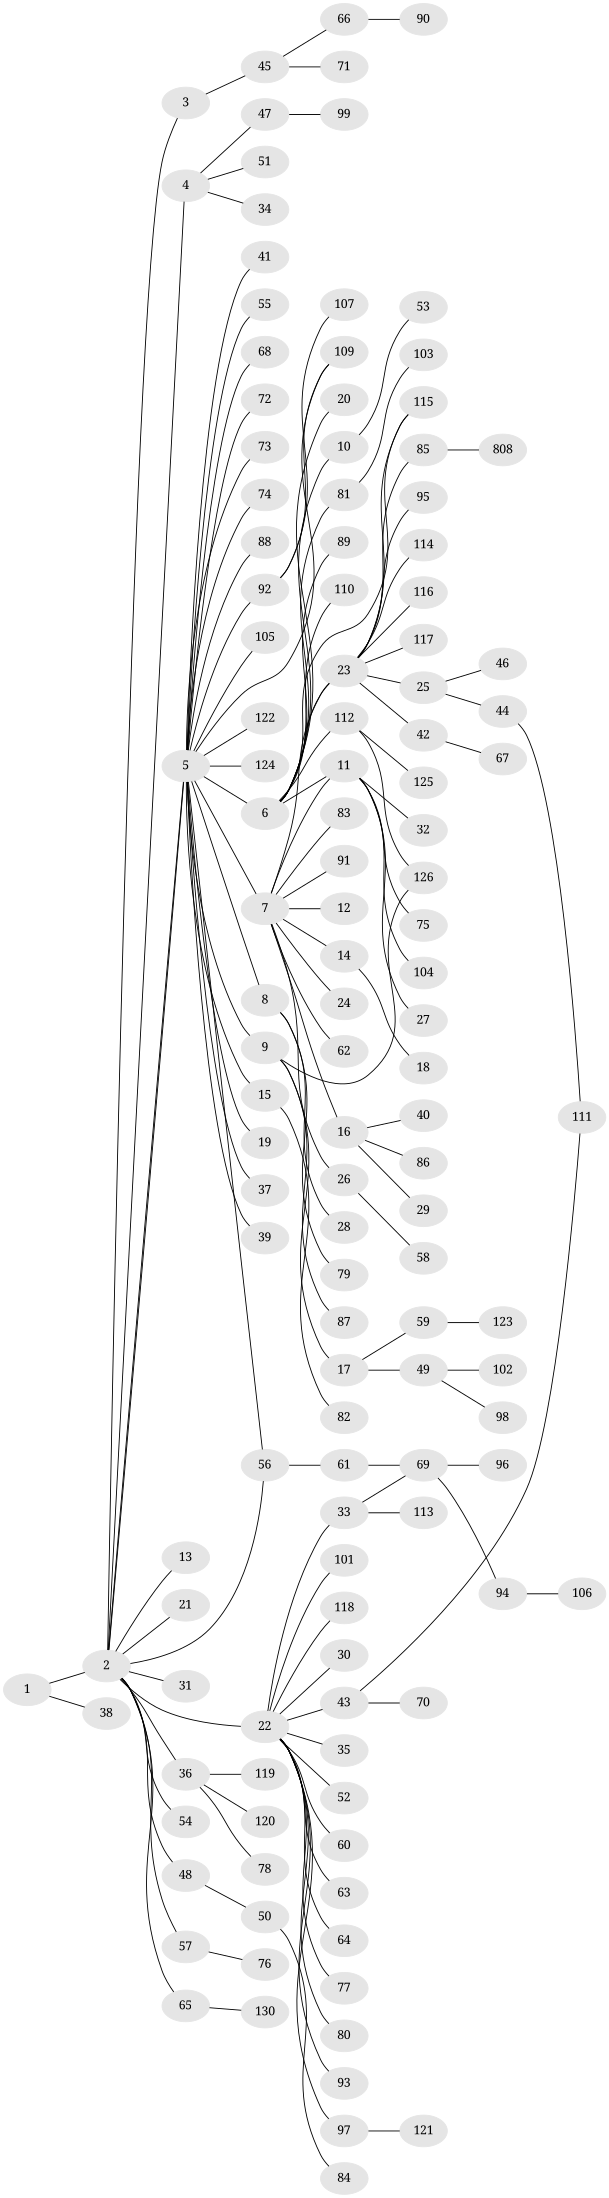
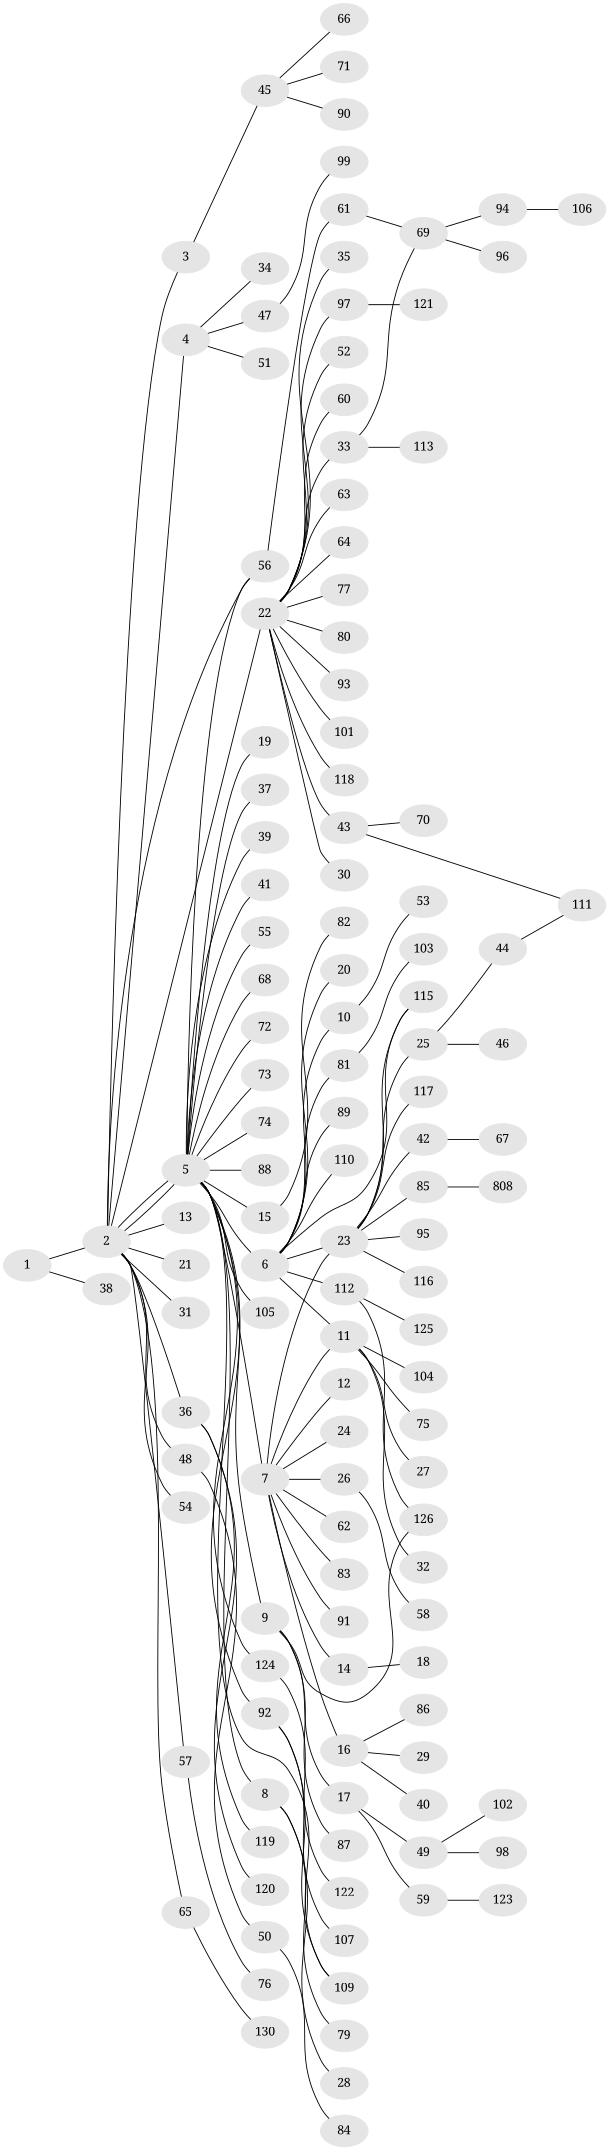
edge "66" -- "90": now "45" -- "90"
node "114": removed
edge "122" -- "5": now "122" -- "124"
node "78": removed
